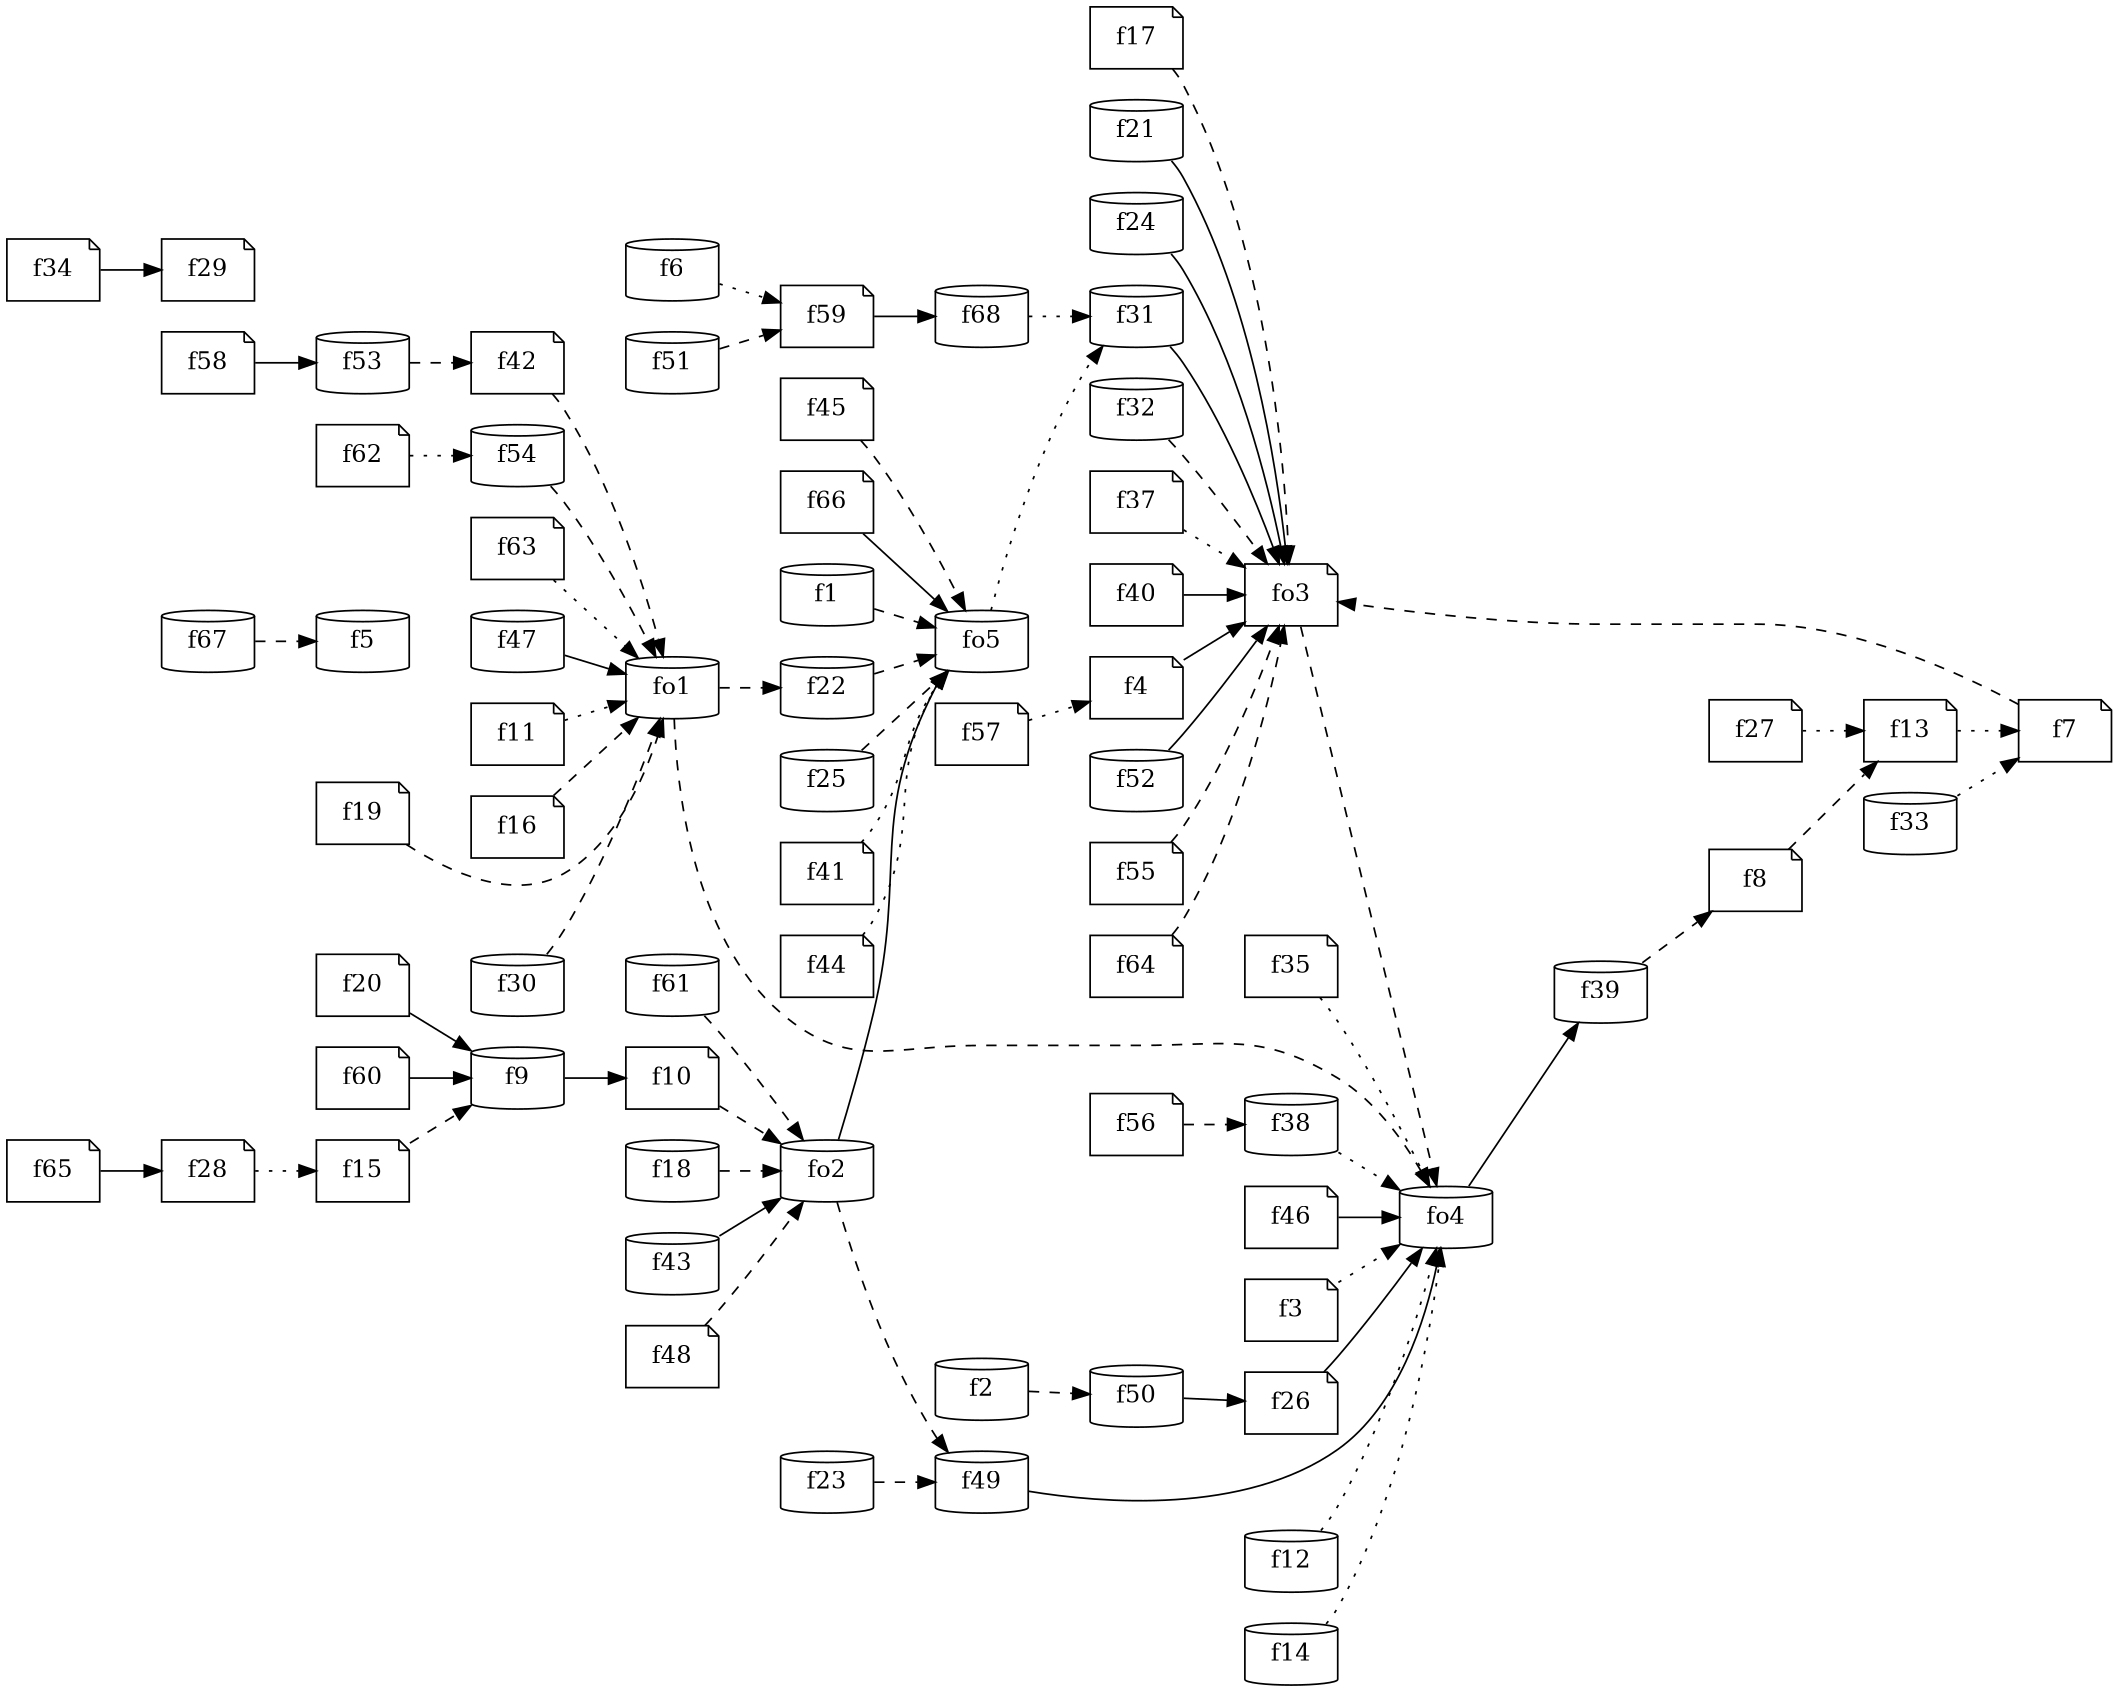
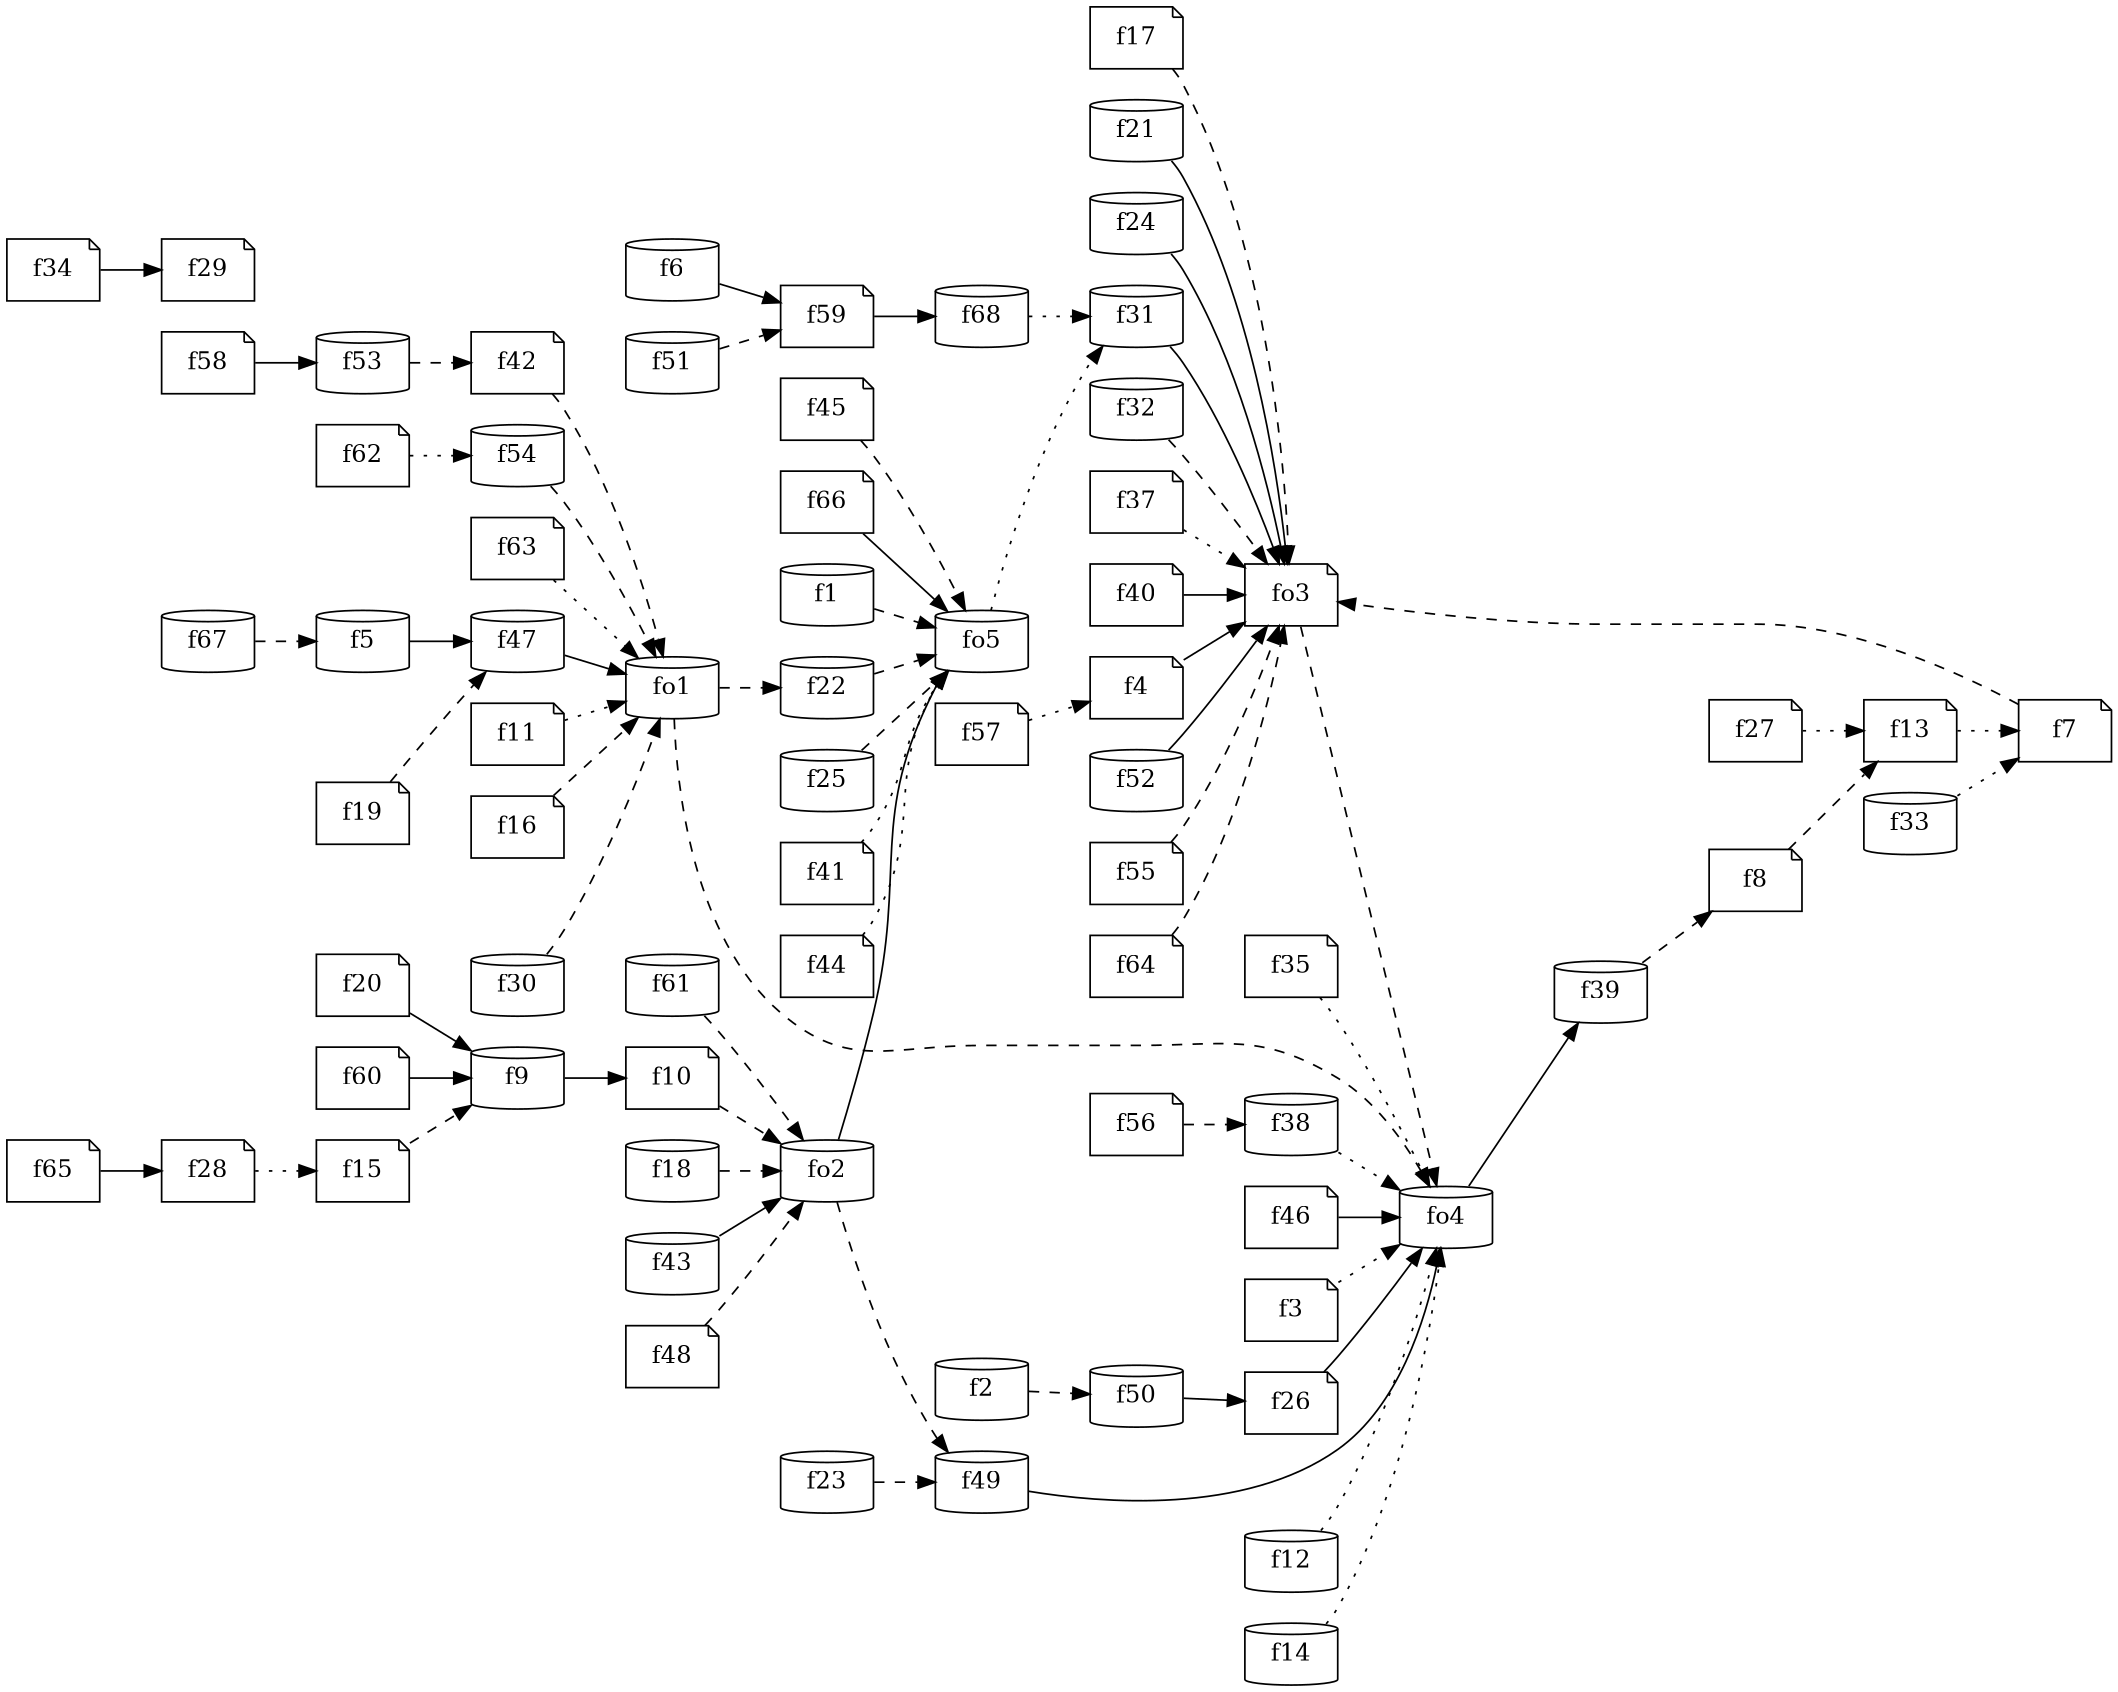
edge "f6" -> "f59": style dotted -> solid
edge "f5" -> "f47": added
edge "f19" -> "fo1": now "f19" -> "f47"
